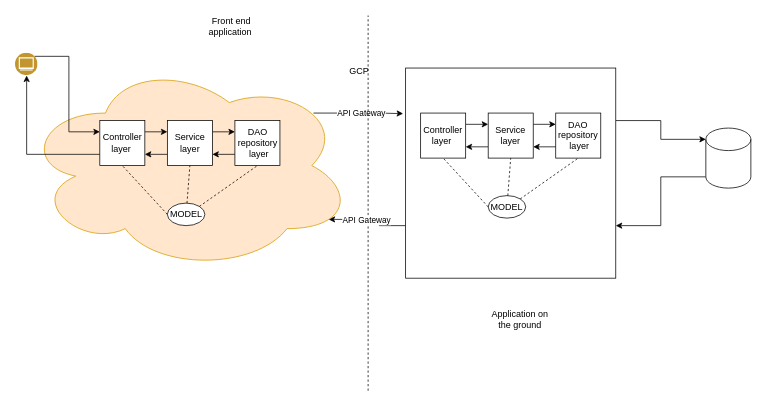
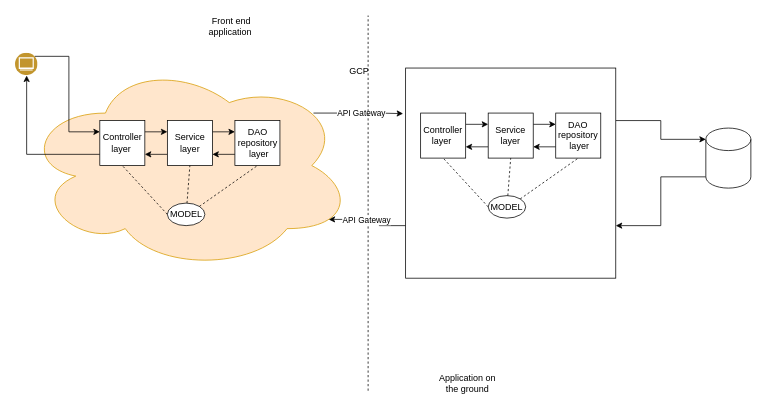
node "Application on the ground": moved (520, 319) -> (467, 383)
